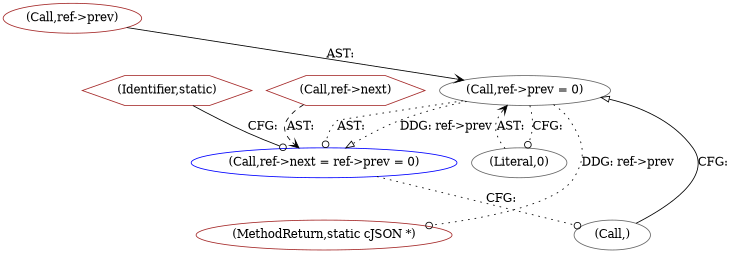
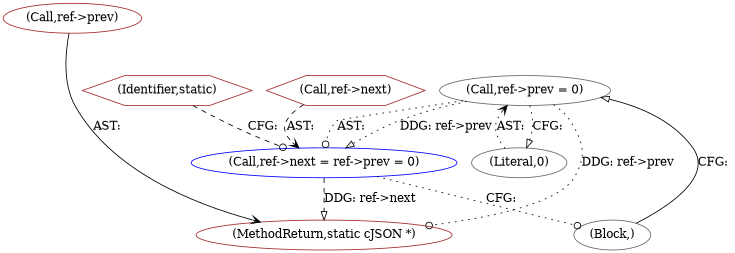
edge "(Call,ref->prev)" -> "(Call,ref->prev = 0)": now "(Call,ref->prev)" -> "(MethodReturn,static cJSON *)"
edge "(Call,ref->prev = 0)" -> "(Literal,0)": arrowhead odot -> onormal
edge "(Identifier,static)" -> "(Call,ref->next = ref->prev = 0)": style solid -> dashed
edge "(Call,ref->next = ref->prev = 0)" -> "(MethodReturn,static cJSON *)": added, label "DDG: ref->next"
node "(Call,)": label "(Call,)" -> "(Block,)"
